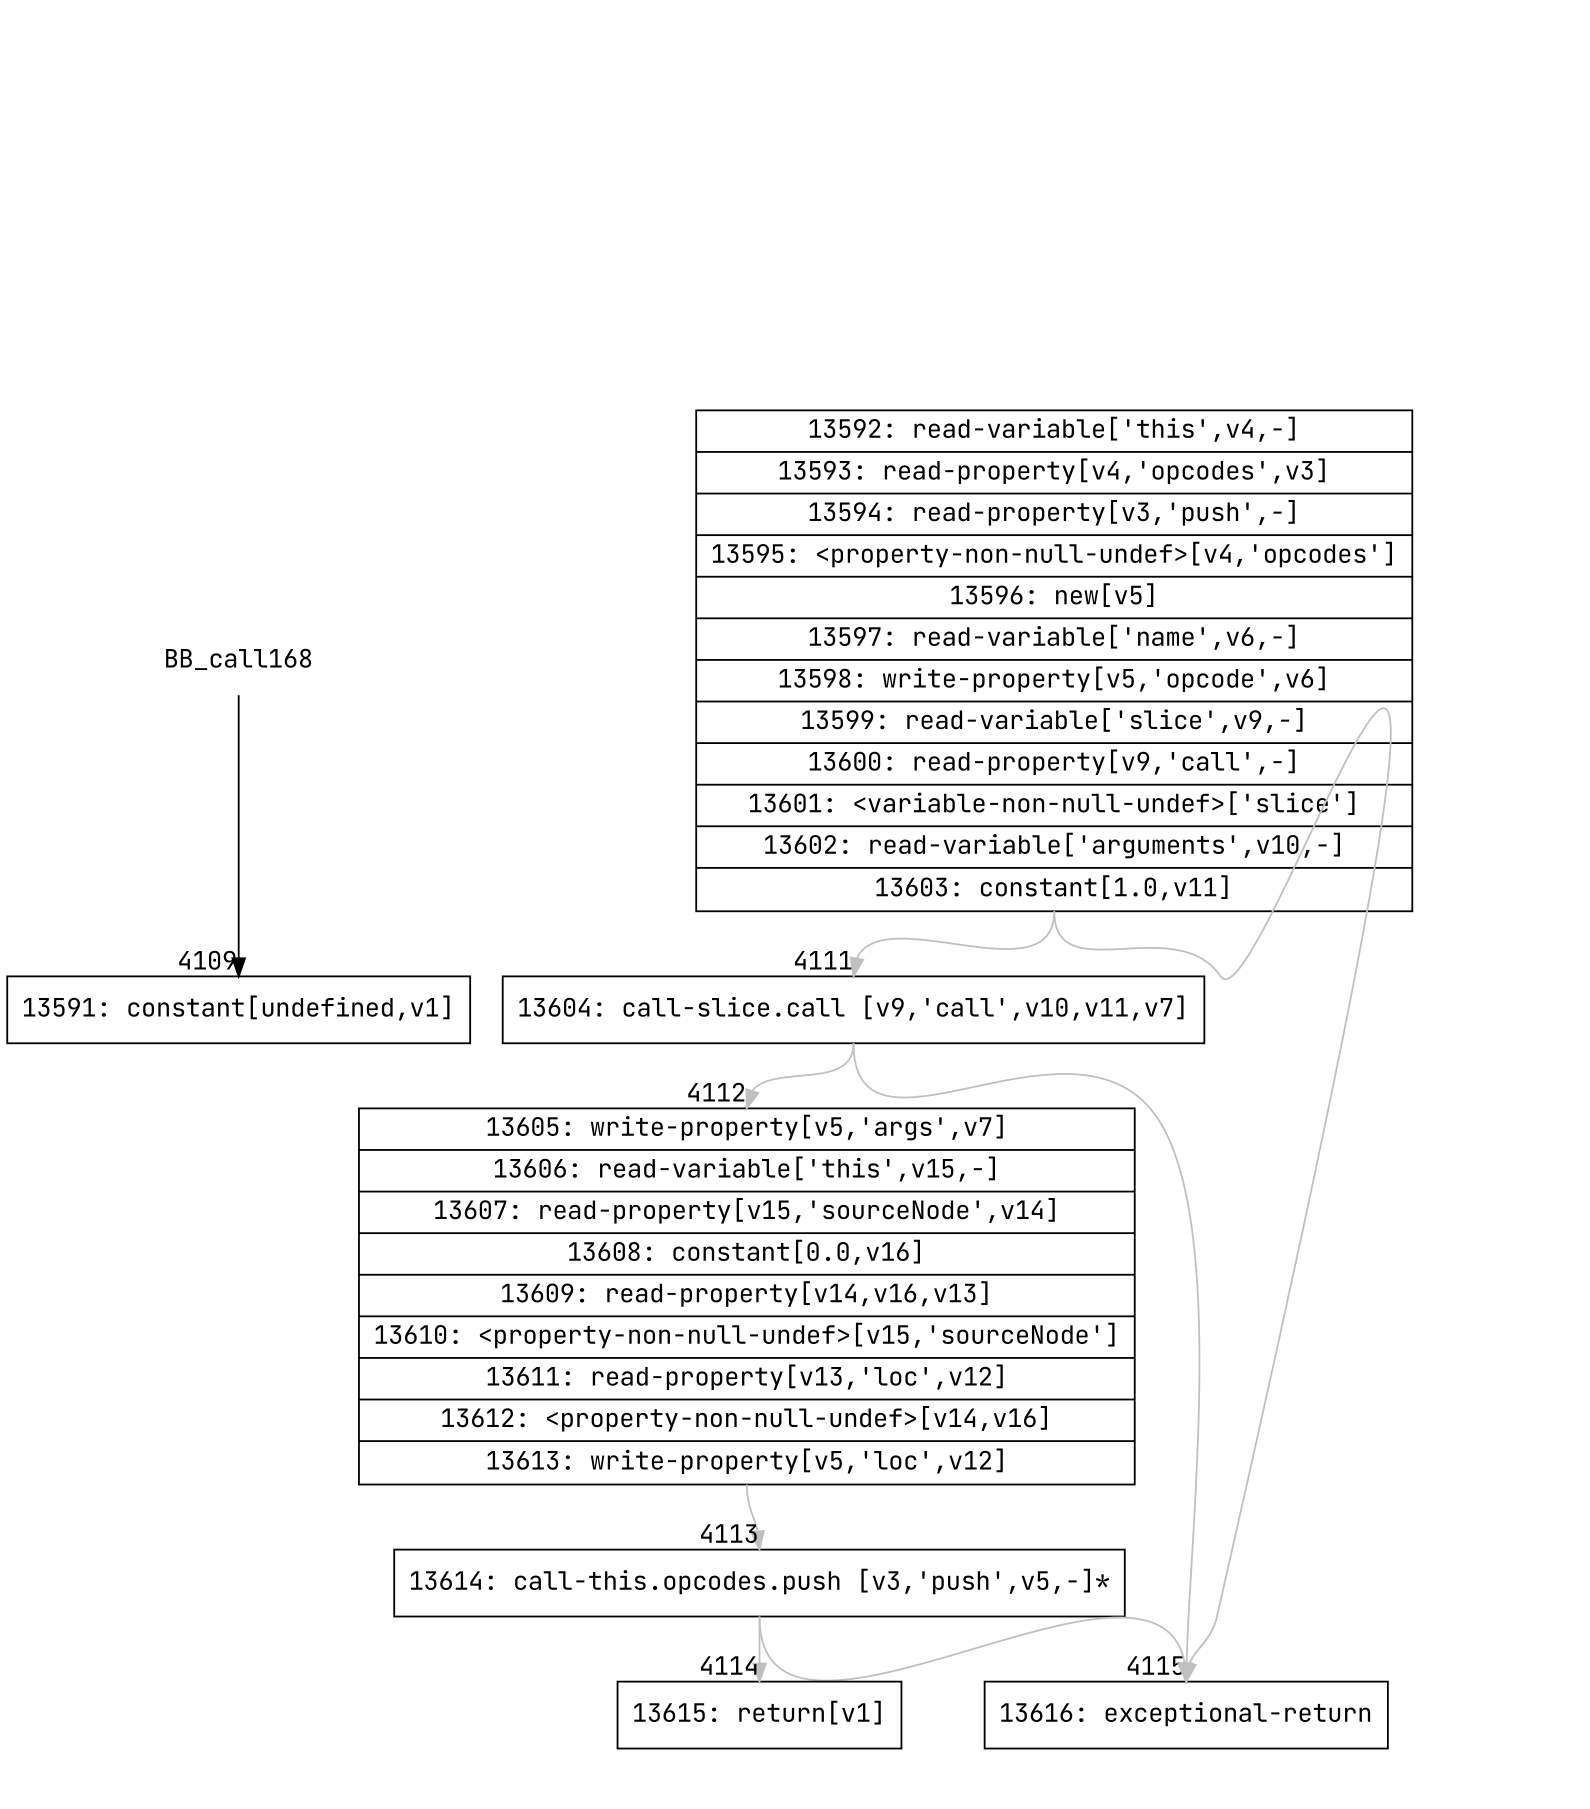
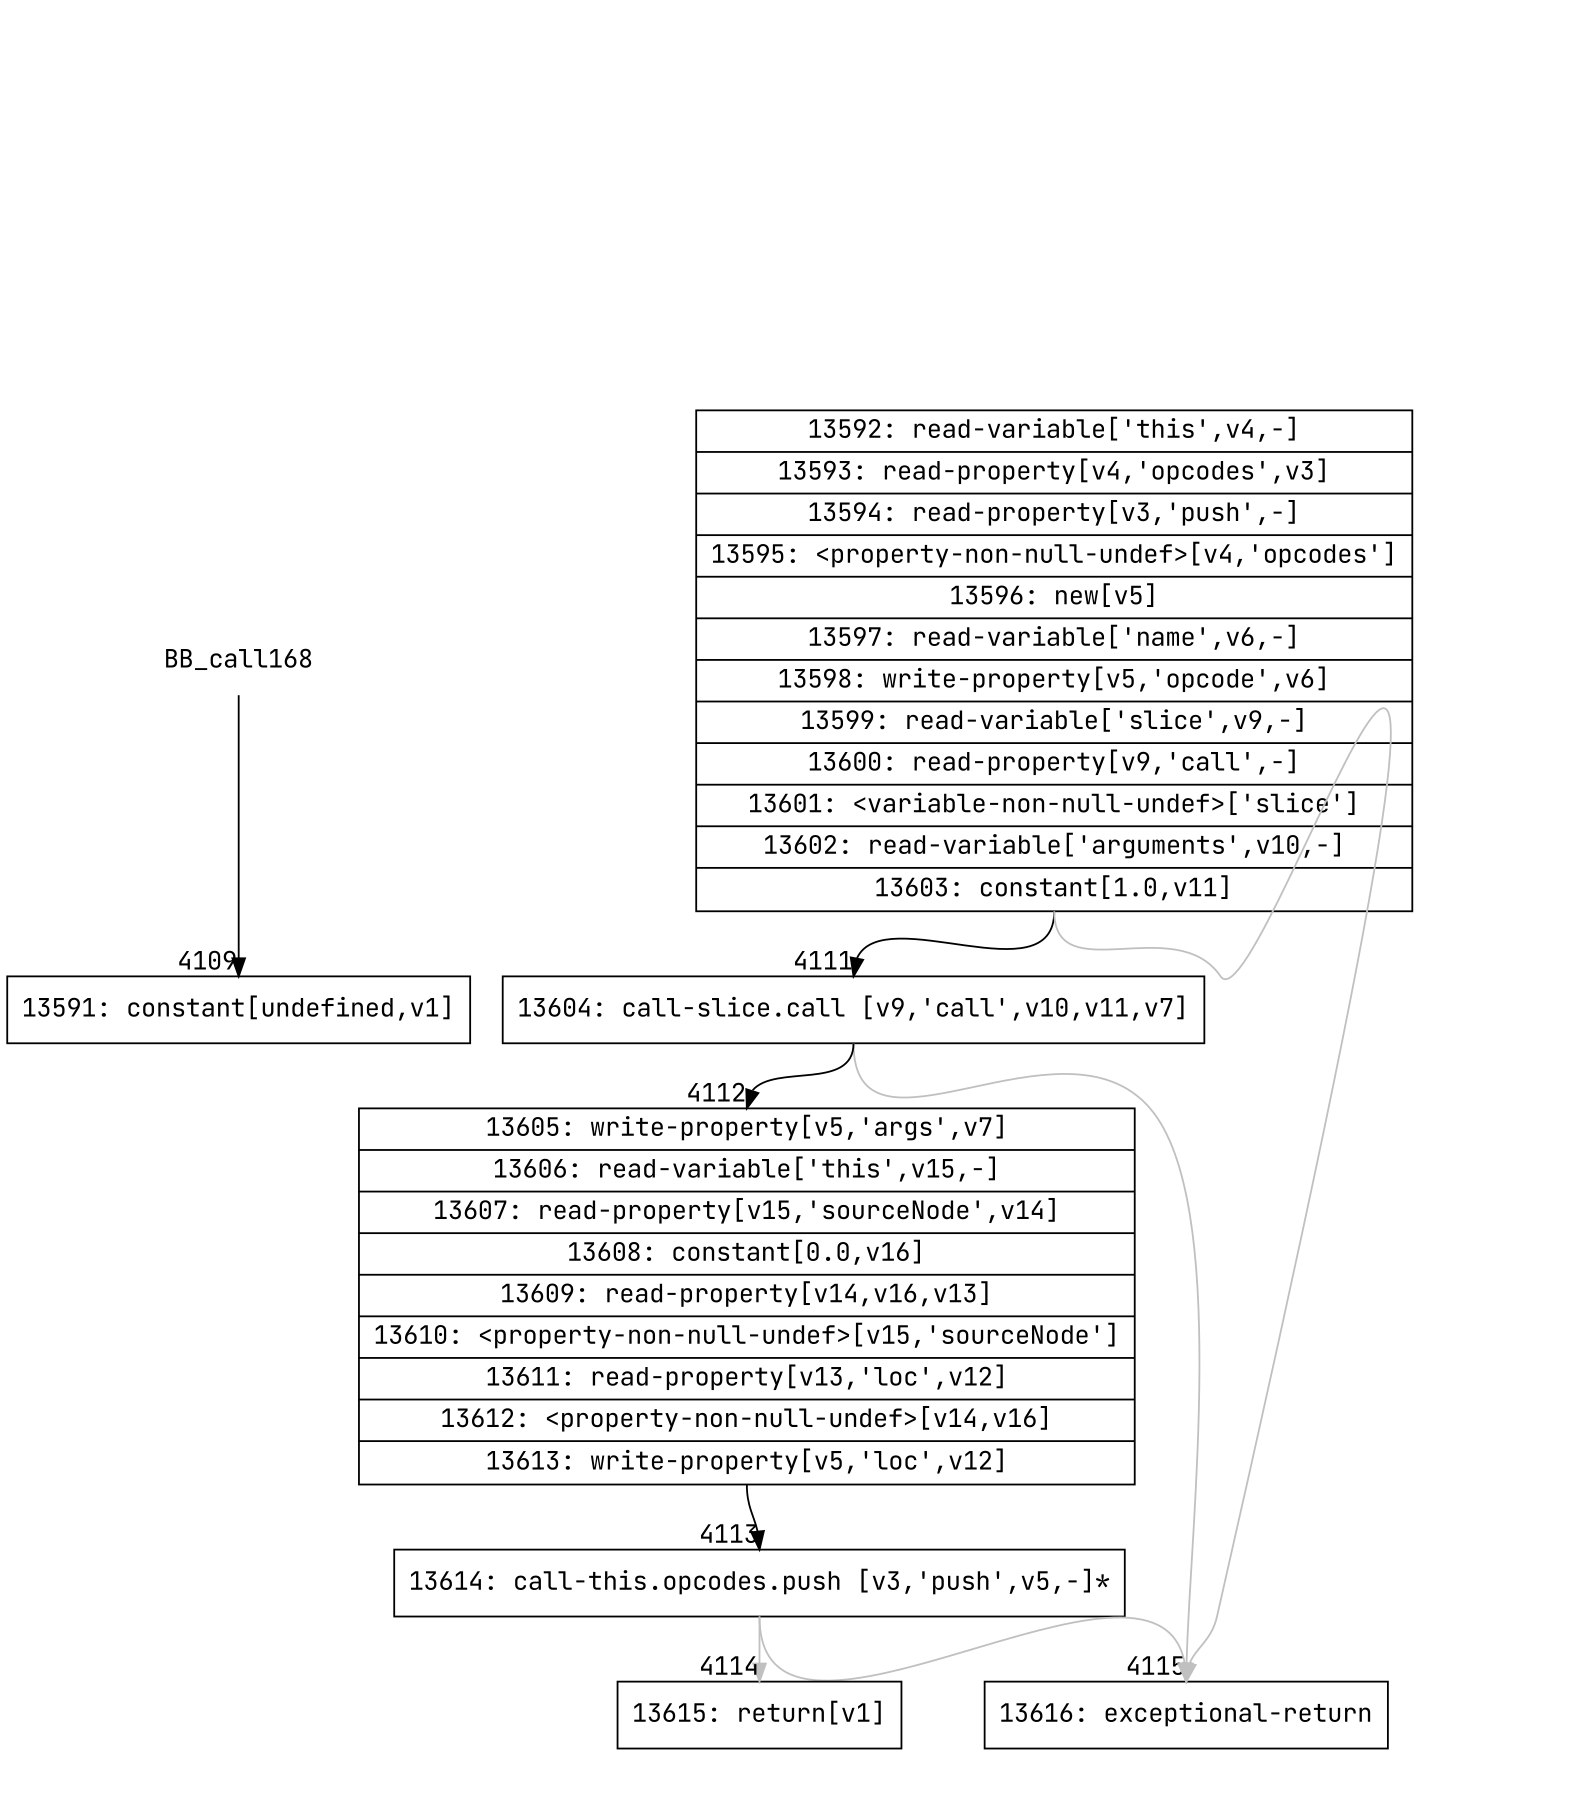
edge "13592: read-variable['this',v4,-]" -> "13604: call-slice.call [v9,'call',v10,v11,v7]": color gray -> black
edge "13604: call-slice.call [v9,'call',v10,v11,v7]" -> "13605: write-property[v5,'args',v7]": color gray -> black
edge "13605: write-property[v5,'args',v7]" -> "13614: call-this.opcodes.push [v3,'push',v5,-]*": color gray -> black
